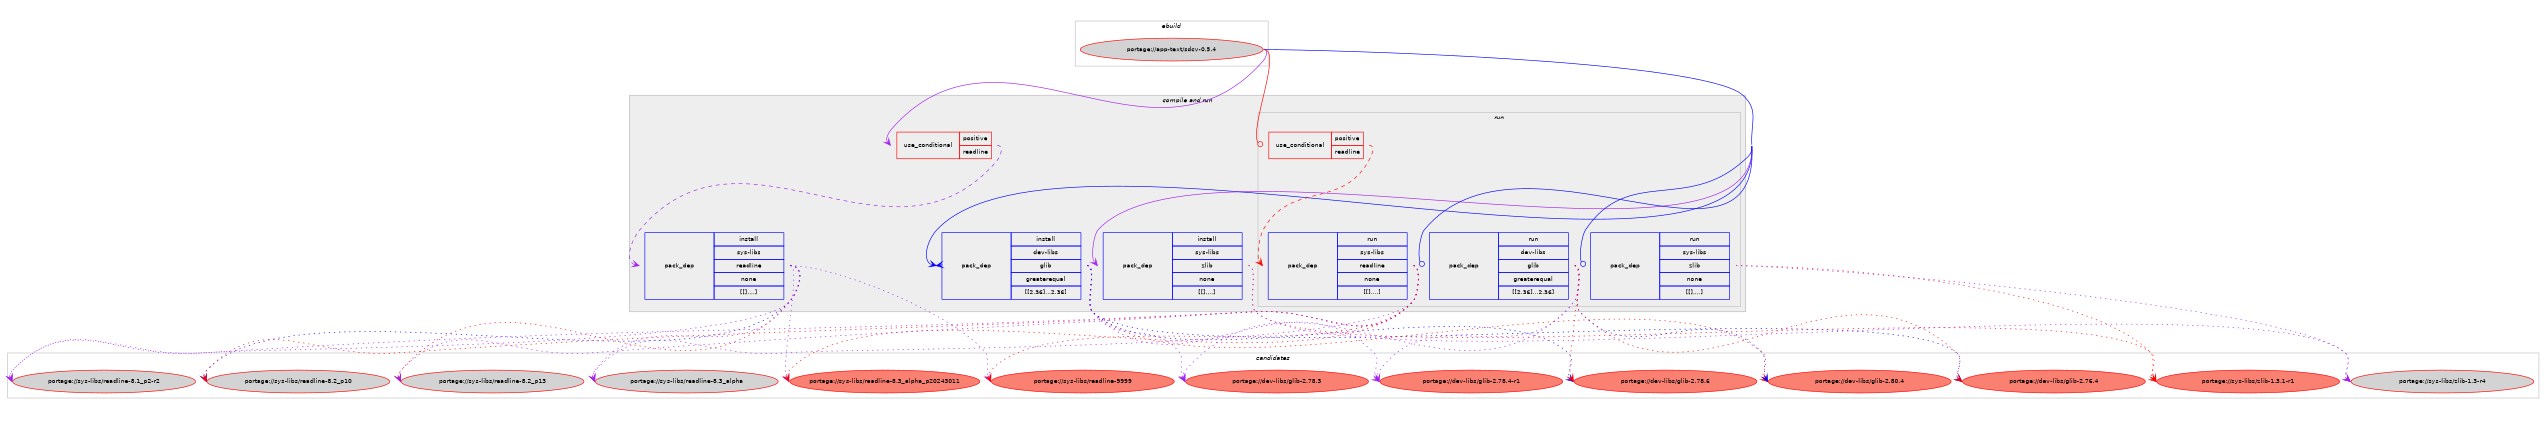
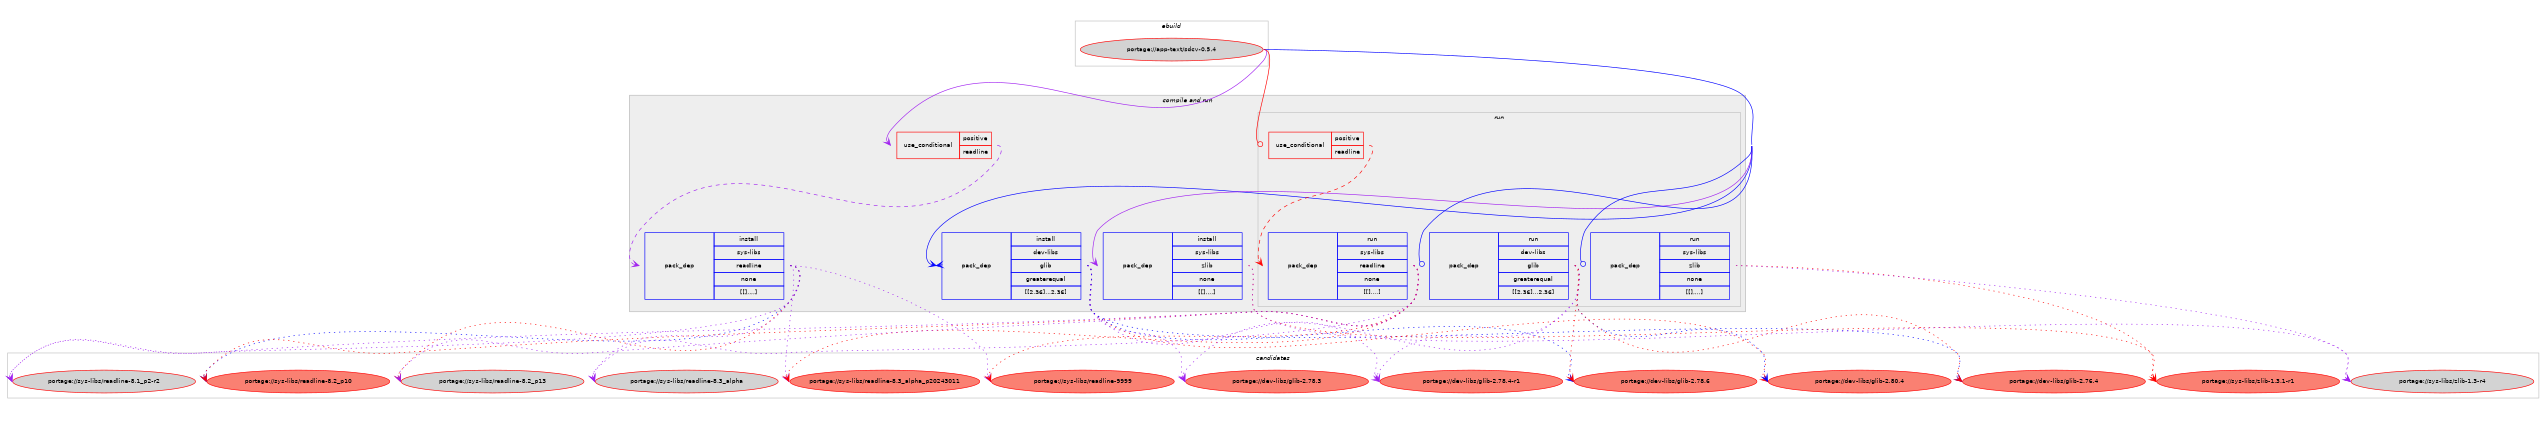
node "portage://sys-libs/readline-8.2_p10": fillcolor lightgrey -> salmon
